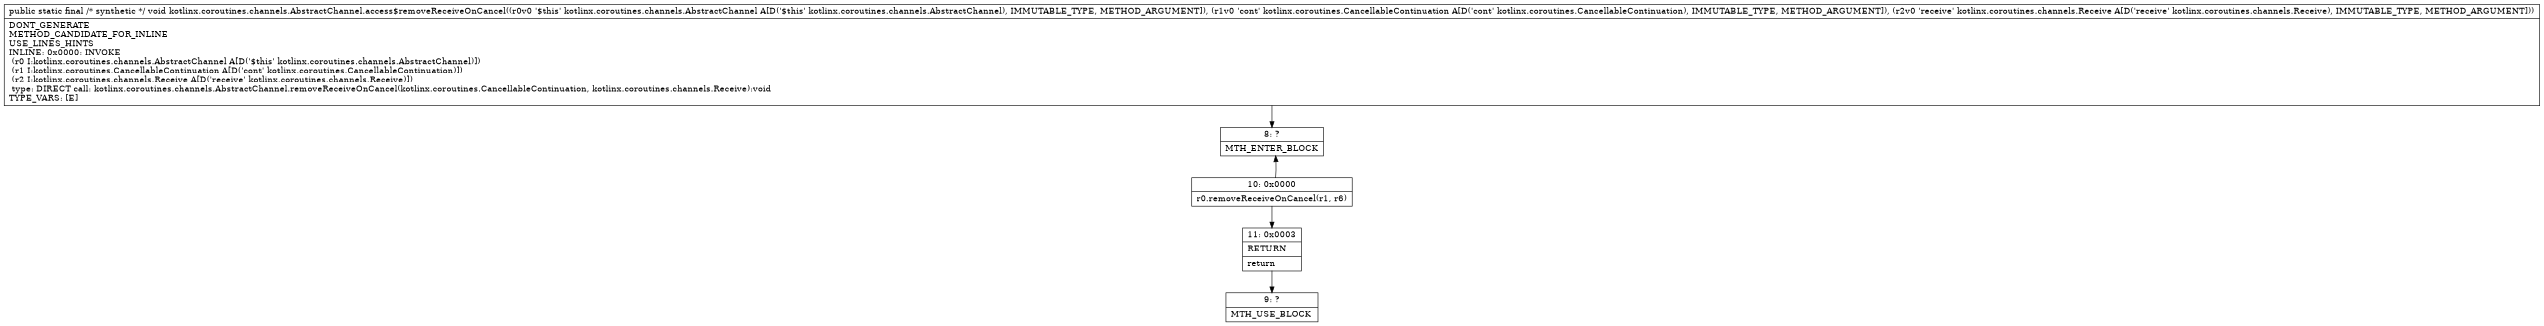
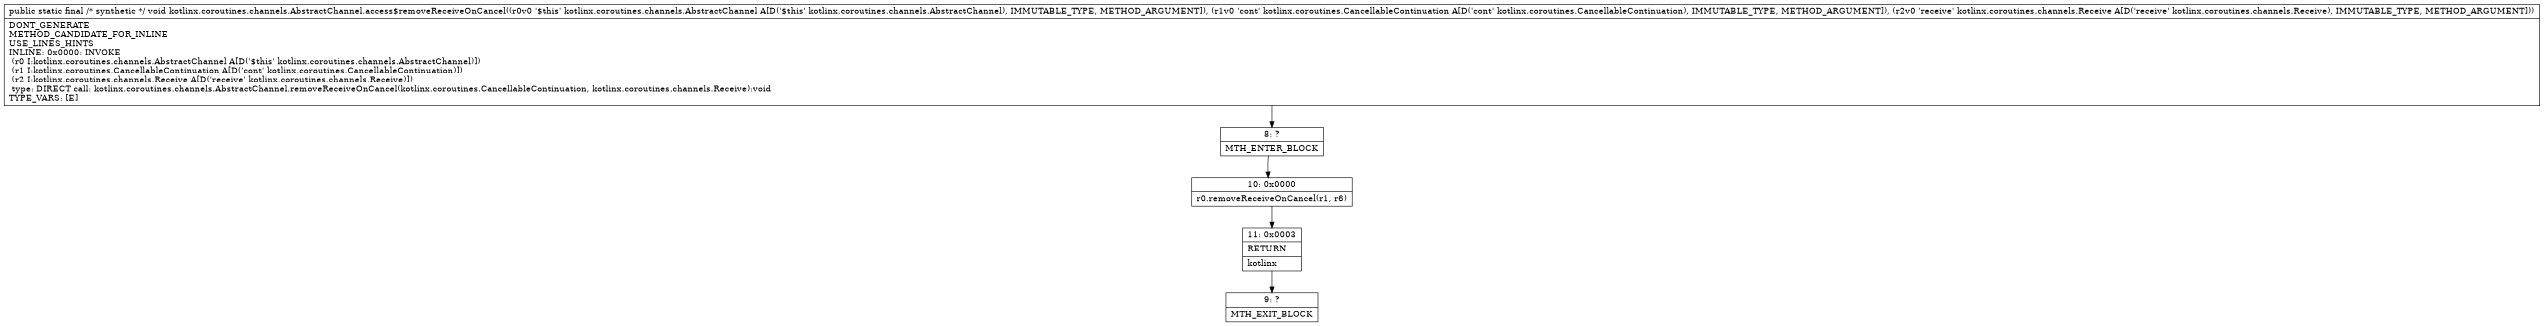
edge "10: 0x0000" -> "8: ?": reversed
node "11: 0x0003": text "return" -> "kotlinx"
node "9: ?": text "MTH_USE_BLOCK" -> "MTH_EXIT_BLOCK"
